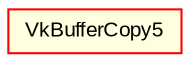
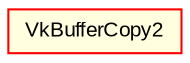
node "VkBufferCopy5": label "VkBufferCopy5" -> "VkBufferCopy2"
